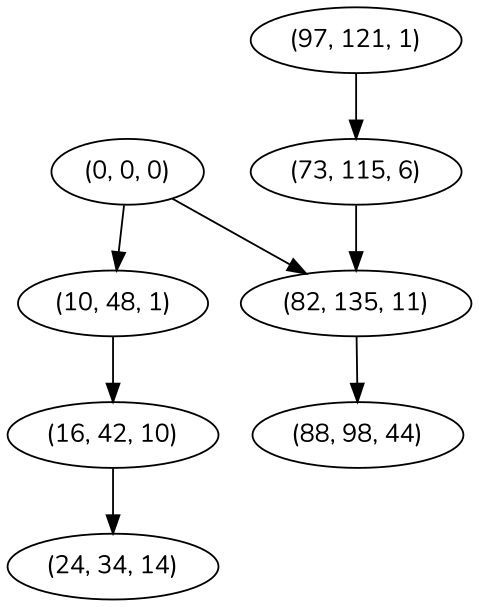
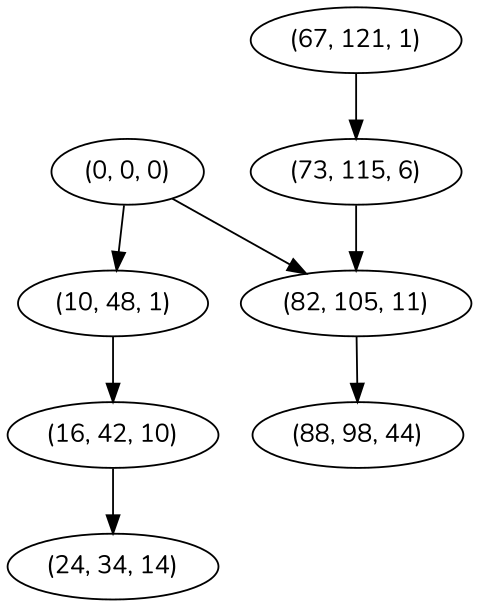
node "(97, 121, 1)": label "(97, 121, 1)" -> "(67, 121, 1)"
node "(82, 135, 11)": label "(82, 135, 11)" -> "(82, 105, 11)"
